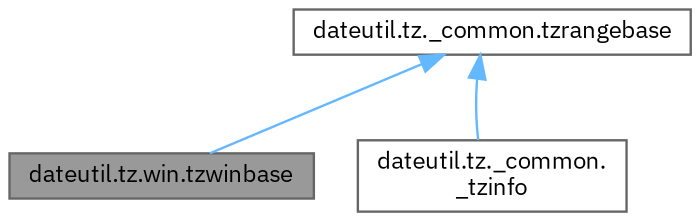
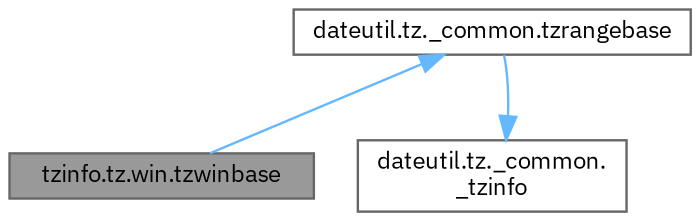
edge "dateutil.tz._common. _tzinfo" -> "dateutil.tz._common.tzrangebase": reversed
node "dateutil.tz.win.tzwinbase": label "dateutil.tz.win.tzwinbase" -> "tzinfo.tz.win.tzwinbase"
